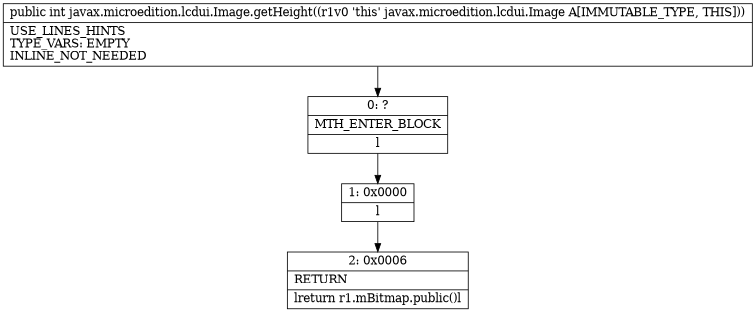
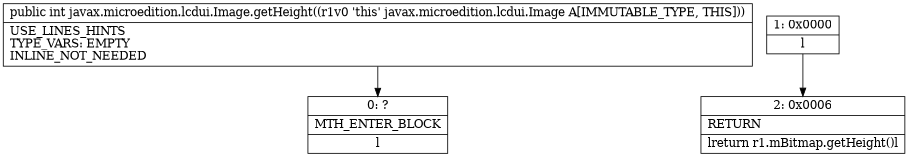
edge "0: ?" -> "1: 0x0000": removed
node "2: 0x0006": text "lreturn r1.mBitmap.public()l" -> "lreturn r1.mBitmap.getHeight()l"
